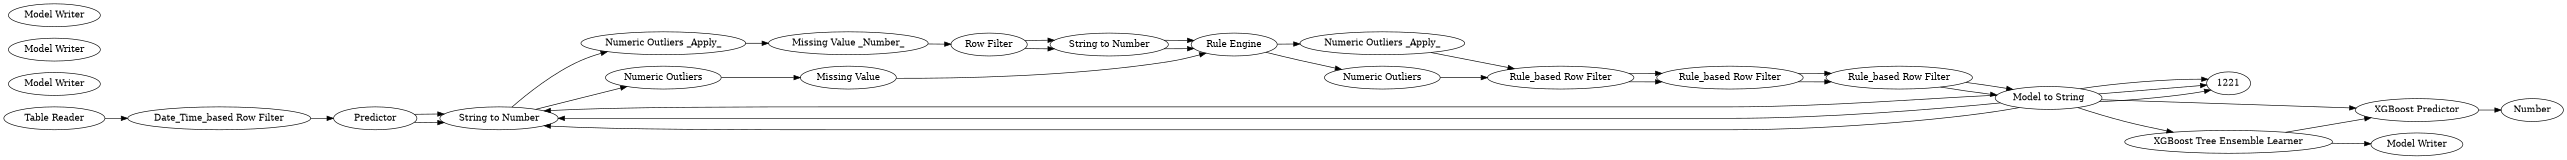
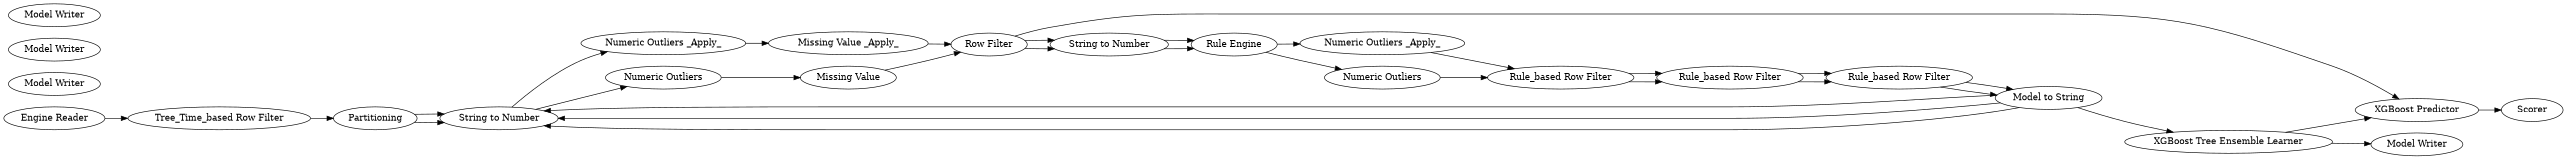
node "Missing Value _Number_": label "Missing Value _Number_" -> "Missing Value _Apply_"
edge "Missing Value" -> "Rule Engine": now "Missing Value" -> "Row Filter"
node "1221": removed
edge "Model to String" -> "XGBoost Predictor": now "Row Filter" -> "XGBoost Predictor"
node "Number": label "Number" -> "Scorer"
node "Table Reader": label "Table Reader" -> "Engine Reader"
node "Date_Time_based Row Filter": label "Date_Time_based Row Filter" -> "Tree_Time_based Row Filter"
node "Predictor": label "Predictor" -> "Partitioning"
